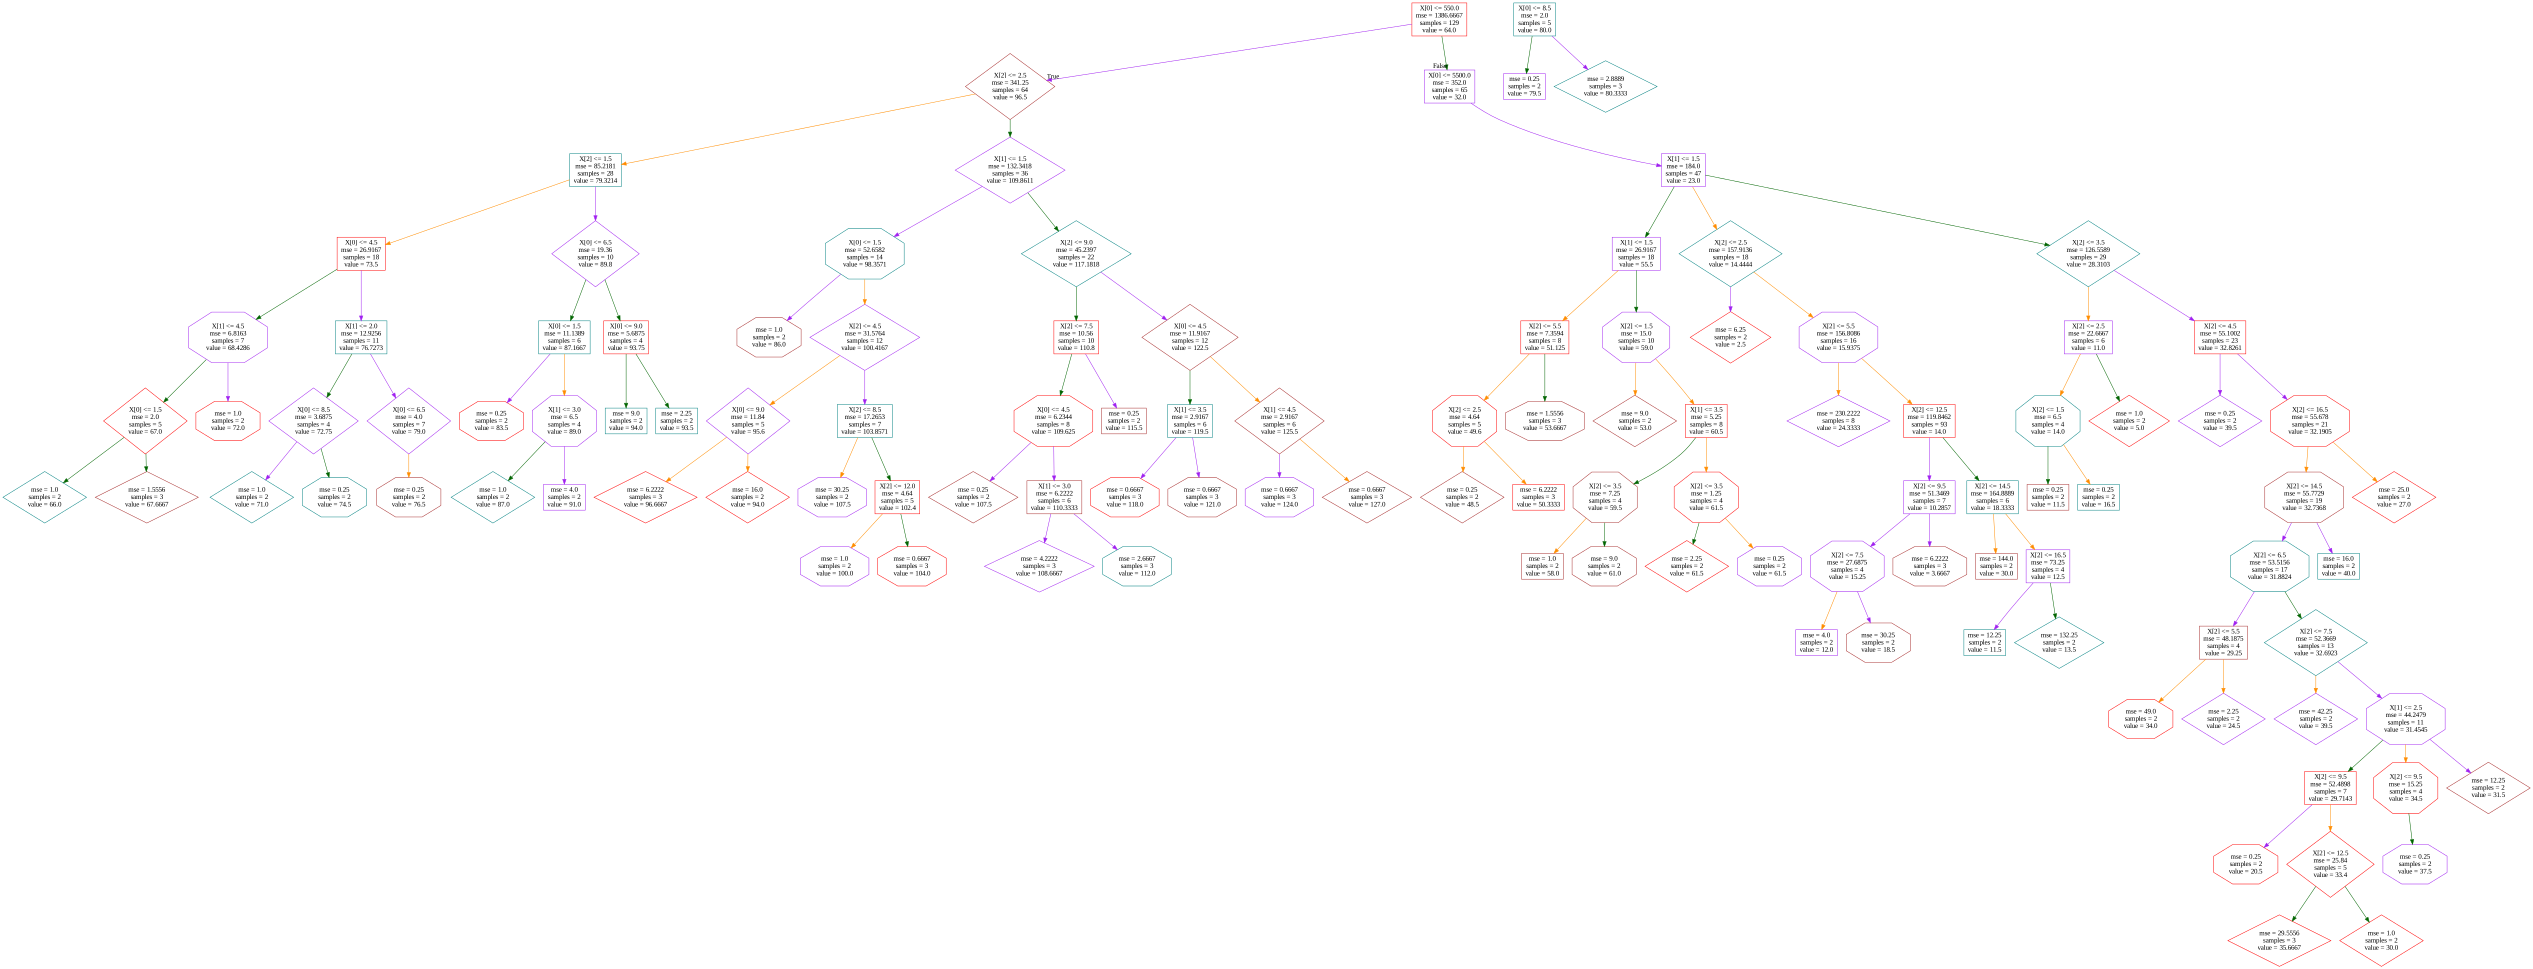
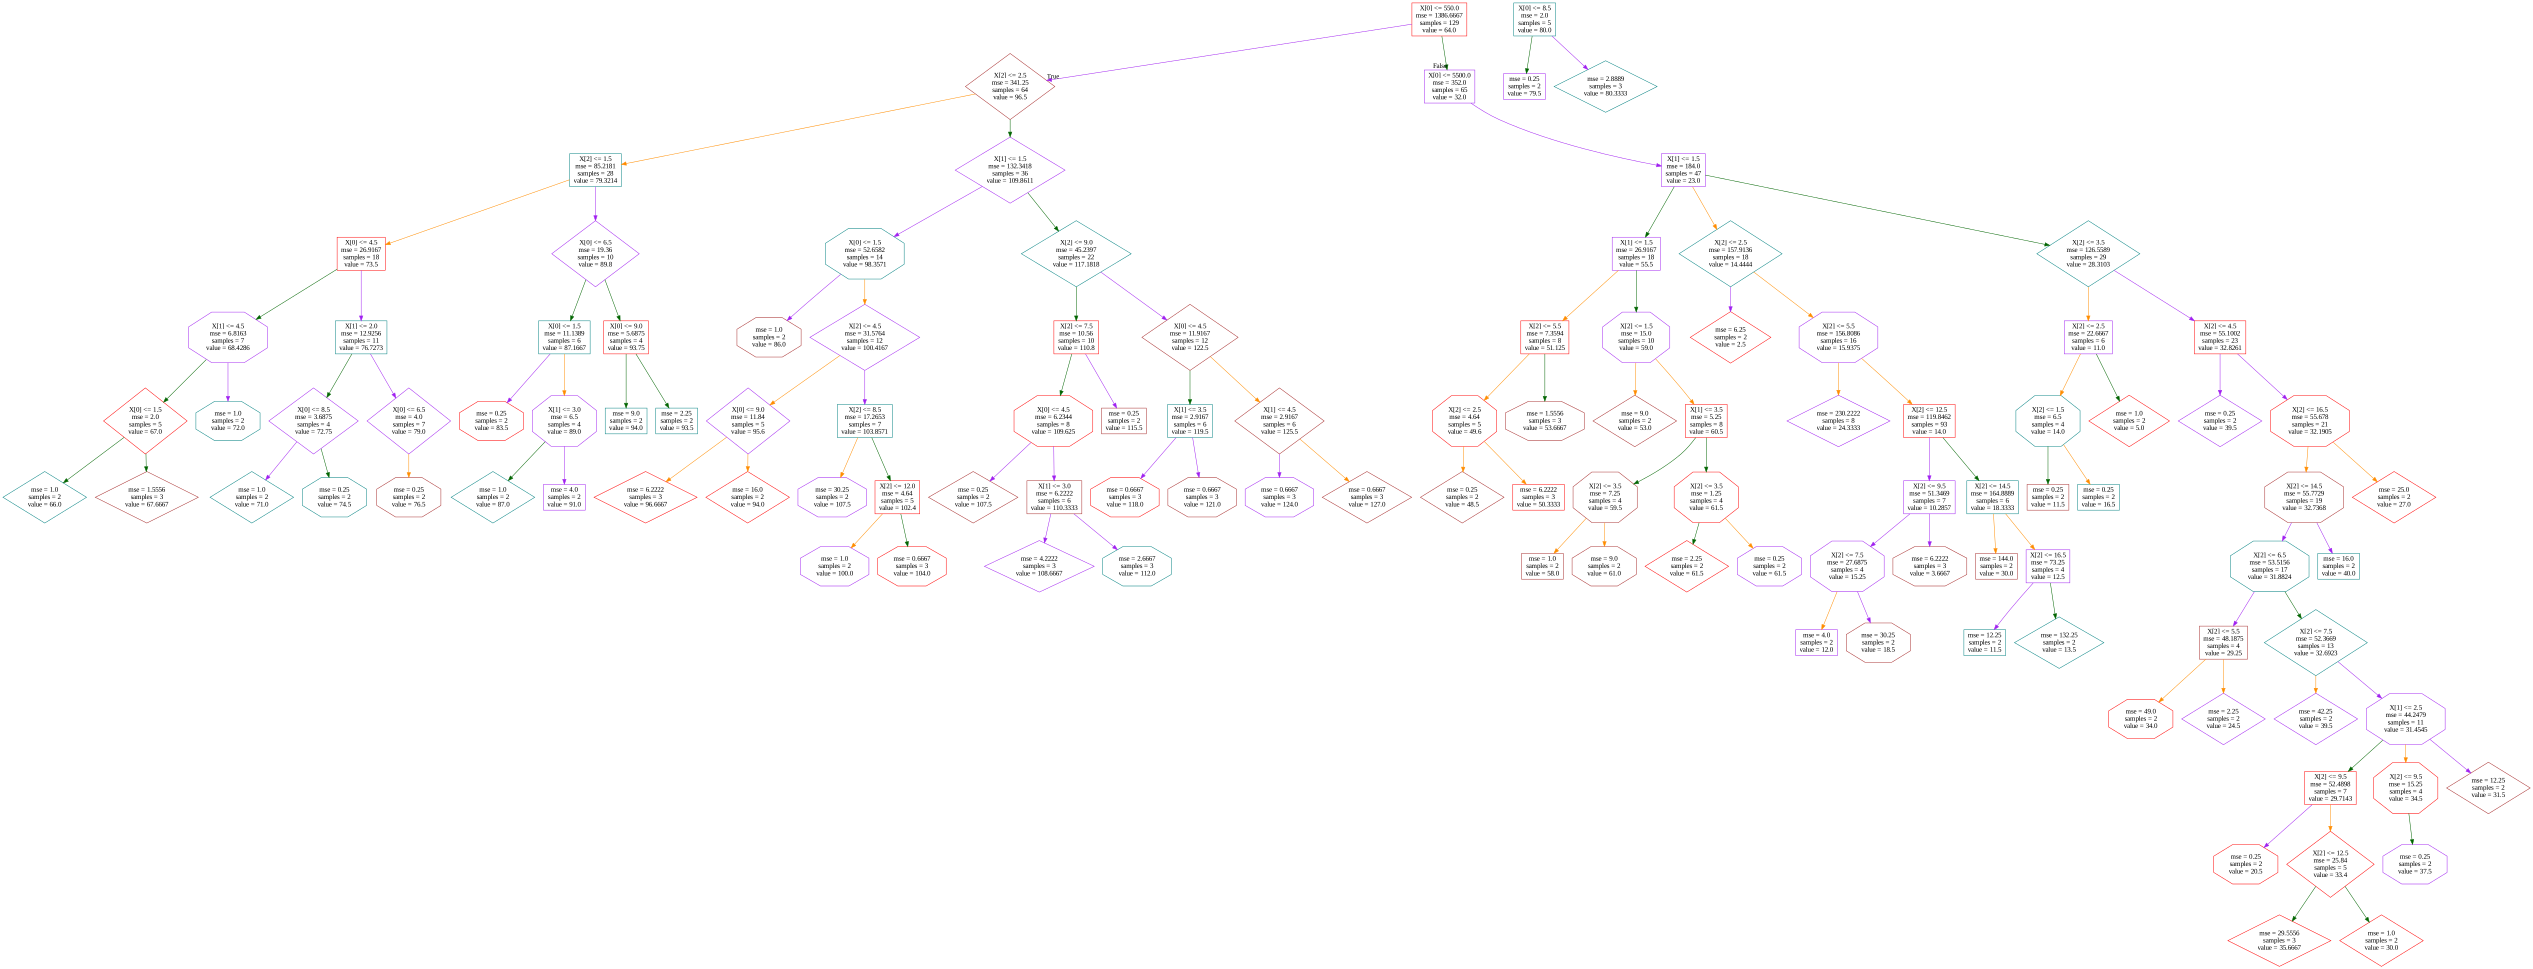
node "mse = 1.0 samples = 2 value = 72.0": color red -> teal
edge "X[1] <= 3.5 mse = 5.25 samples = 8 value = 60.5" -> "X[2] <= 3.5 mse = 1.25 samples = 4 value = 61.5": color darkorange -> darkgreen
edge "X[2] <= 3.5 mse = 7.25 samples = 4 value = 59.5" -> "mse = 9.0 samples = 2 value = 61.0": color darkgreen -> darkorange
